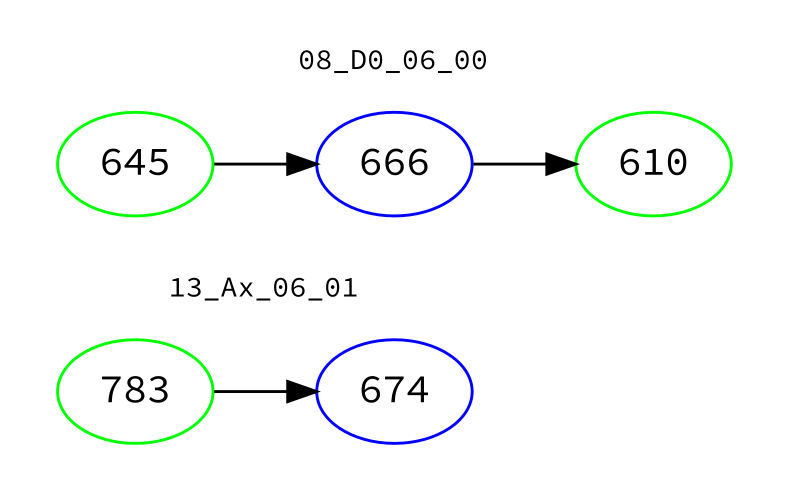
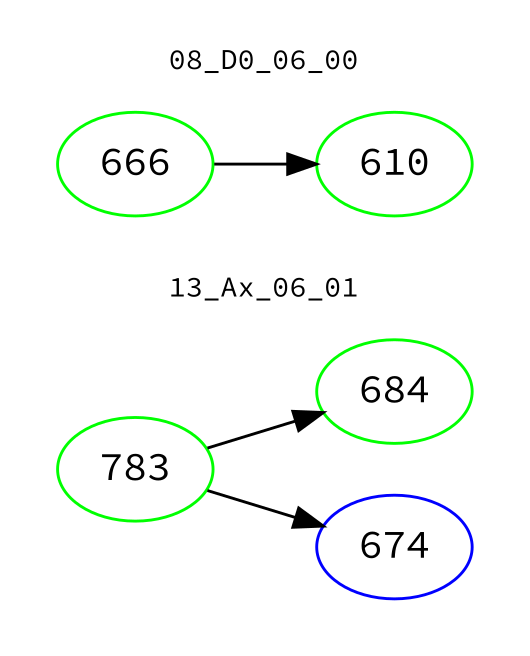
node "645": removed
node "666": color blue -> green
node "684": added
